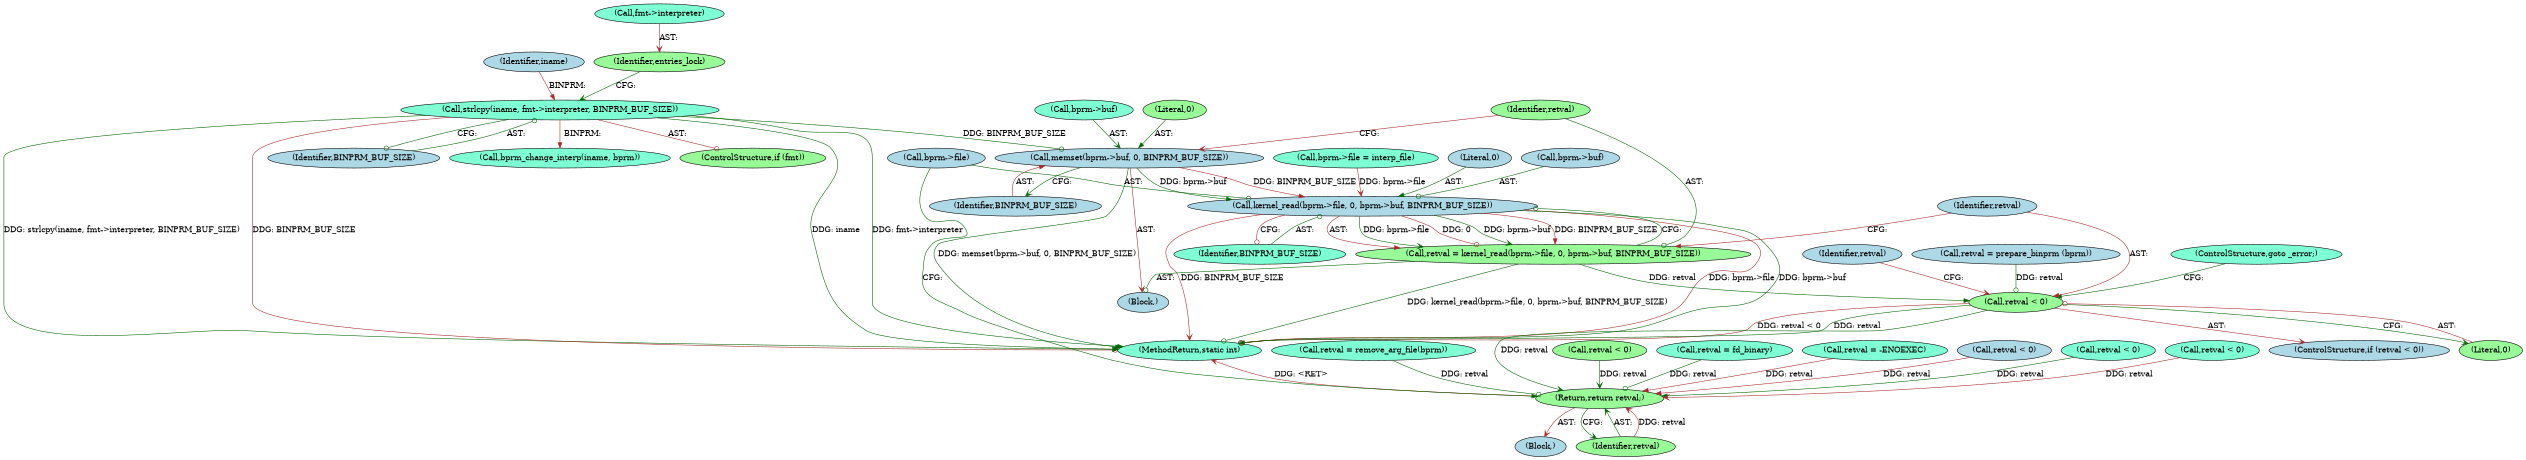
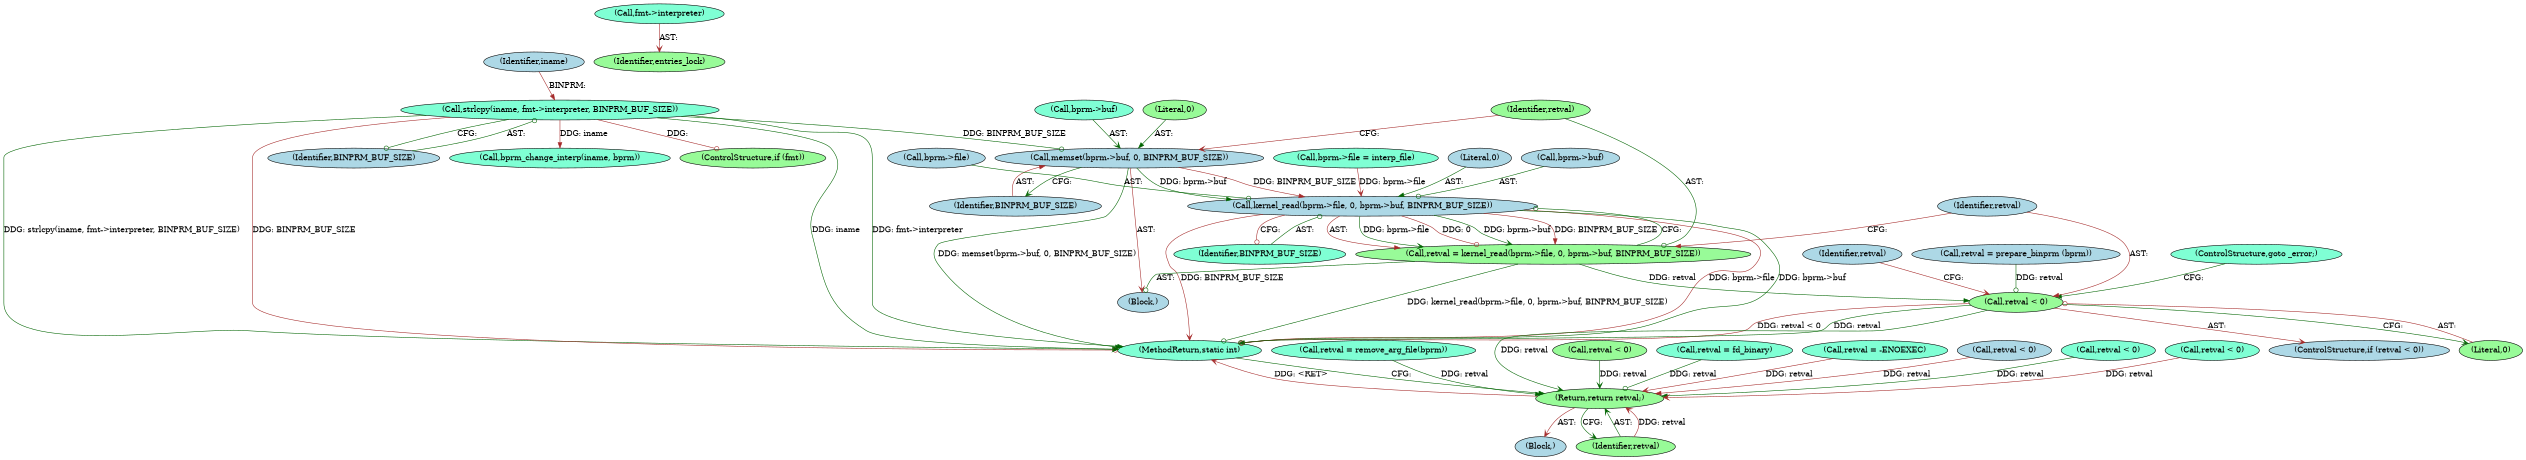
edge "(Identifier,entries_lock)" -> "(Call,strlcpy(iname, fmt->interpreter, BINPRM_BUF_SIZE))": removed, label "CFG:"
edge "(Call,strlcpy(iname, fmt->interpreter, BINPRM_BUF_SIZE))" -> "(Call,bprm_change_interp(iname, bprm))": label "BINPRM: " -> "DDG: iname"
edge "(Call,strlcpy(iname, fmt->interpreter, BINPRM_BUF_SIZE))" -> "(ControlStructure,if (fmt))": label "AST: " -> "DDG: "
edge "(Call,bprm->file)" -> "(Return,return retval;)": now "(MethodReturn,static int)" -> "(Return,return retval;)"
edge "(Call,retval = -ENOEXEC)" -> "(Return,return retval;)": arrowhead normal -> vee
edge "(Call,retval = remove_arg_file(bprm))" -> "(Return,return retval;)": arrowhead odot -> normal
